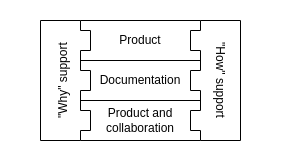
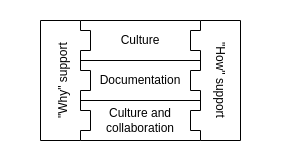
node "Product": label "Product" -> "Culture"
node "Product and collaboration": label "Product and collaboration" -> "Culture and collaboration"
